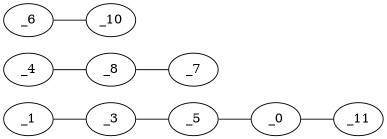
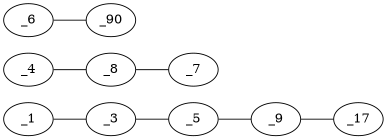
node "_10": label "_10" -> "_90"
node "_0": label "_0" -> "_9"
node "_11": label "_11" -> "_17"
